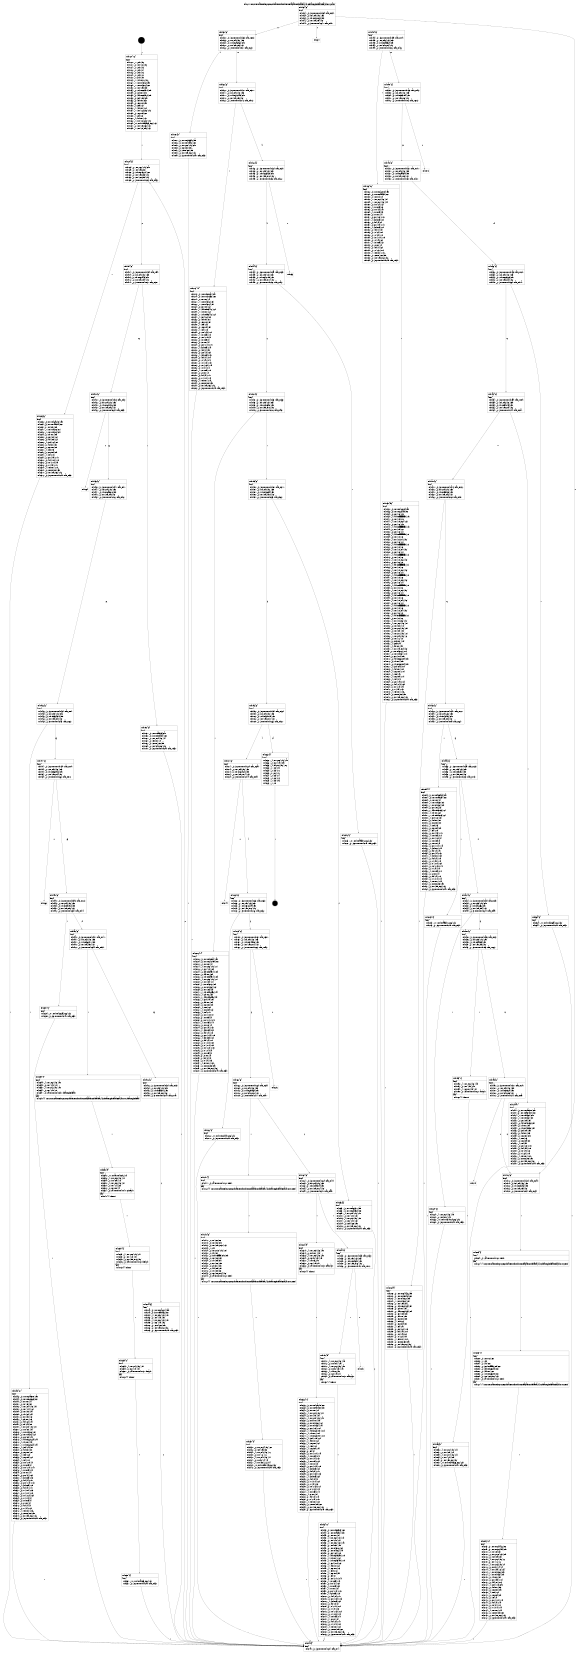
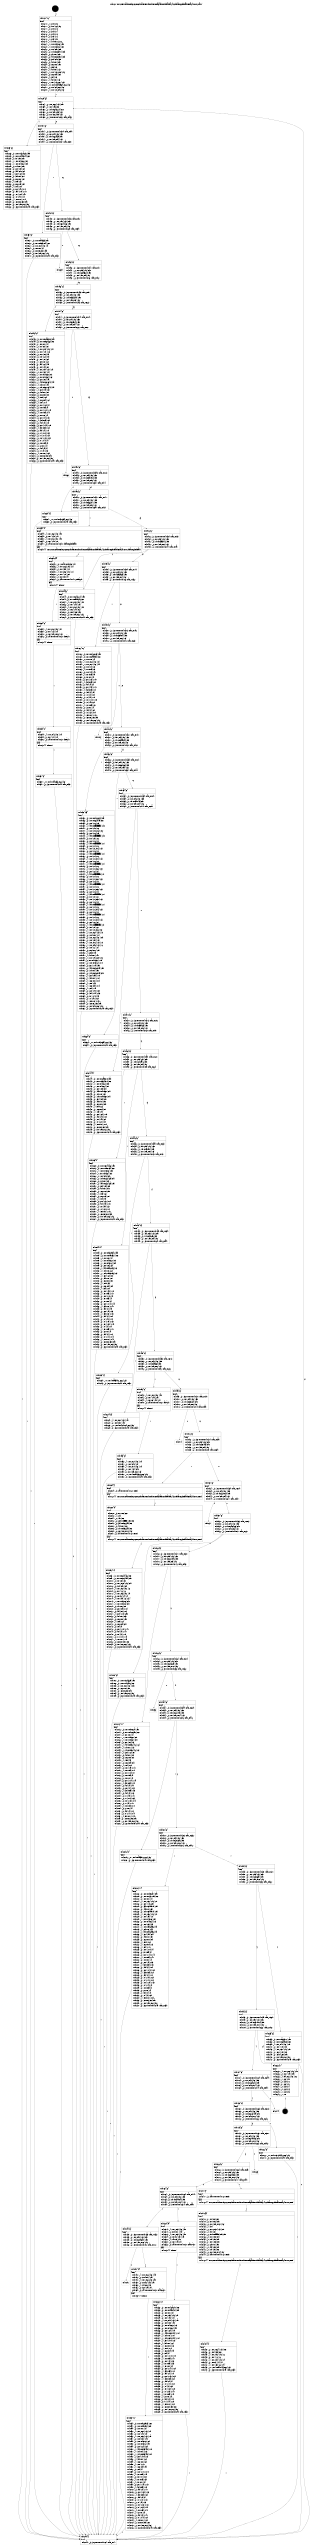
edge "0x401b34 [28]" -> "0x401b18 [28]": reversed
edge "0x4019c8 [28]" -> "0x4019e4 [28]": added, label "21"
edge "0x401a70 [28]" -> "0x40206e [91]": now "0x401a8c [28]" -> "0x40206e [91]"
